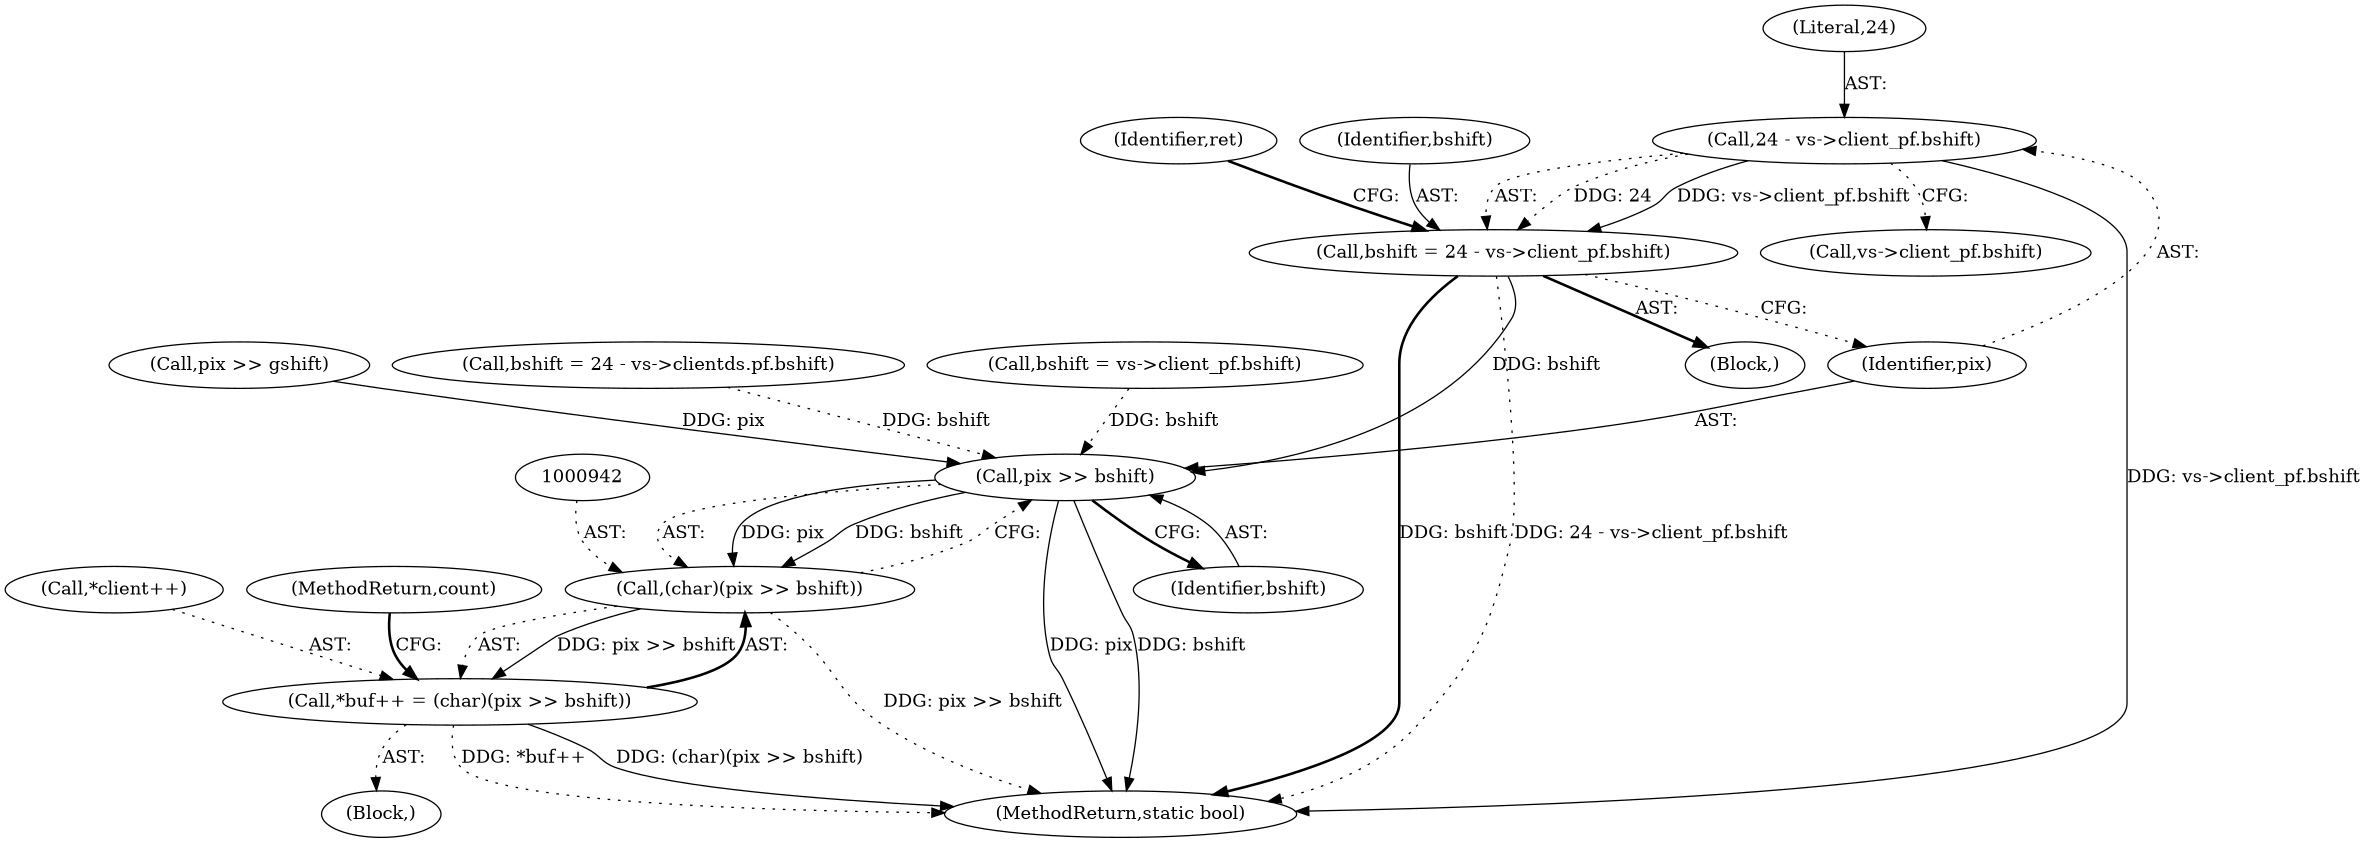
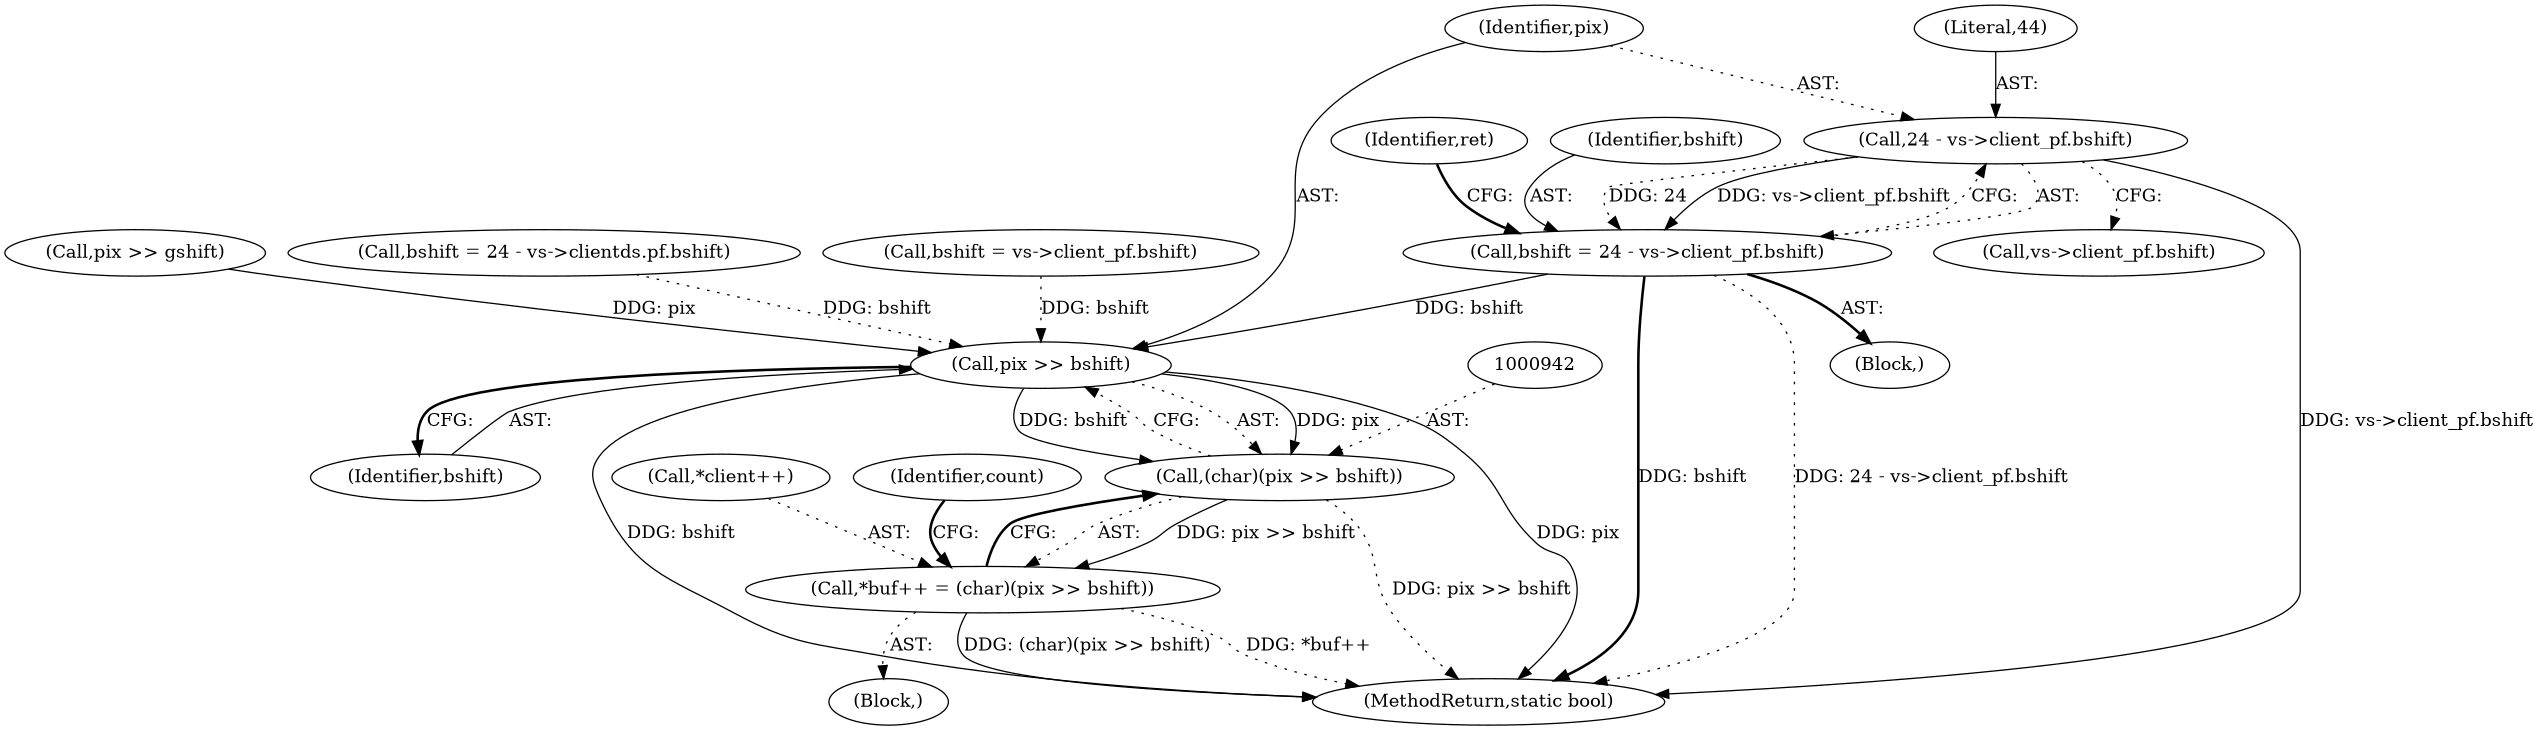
node "(Literal,24)": label "(Literal,24)" -> "(Literal,44)"
edge "(Call,bshift = 24 - vs->client_pf.bshift)" -> "(Identifier,pix)": now "(Call,bshift = 24 - vs->client_pf.bshift)" -> "(Call,24 - vs->client_pf.bshift)"
node "(MethodReturn,count)": label "(MethodReturn,count)" -> "(Identifier,count)"
edge "(Call,*buf++ = (char)(pix >> bshift))" -> "(Call,(char)(pix >> bshift))": label "AST: " -> "CFG: "
